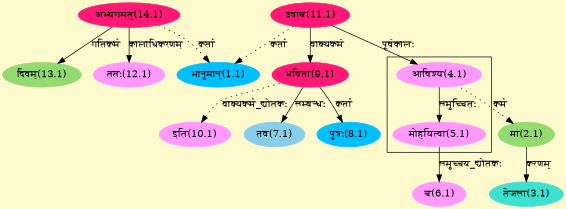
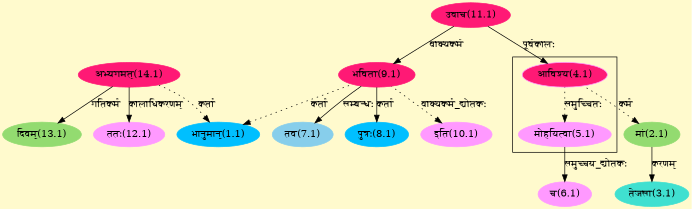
edge "उवाच(11.1)" -> "भानुमान्(1.1)": now "भविता(9.1)" -> "भानुमान्(1.1)"
node "आविश्य(4.1)": fillcolor #ff99ff -> #ff1975
edge "आविश्य(4.1)" -> "मोहयित्वा(5.1)": style solid -> dotted
